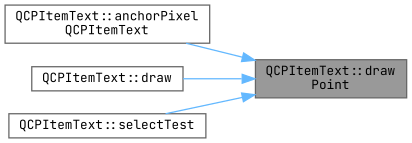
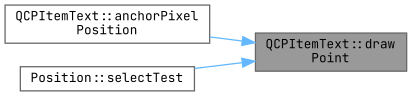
node "QCPItemText::anchorPixel QCPItemText": label "QCPItemText::anchorPixel QCPItemText" -> "QCPItemText::anchorPixel Position"
node "QCPItemText::draw": removed
node "QCPItemText::selectTest": label "QCPItemText::selectTest" -> "Position::selectTest"
